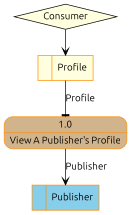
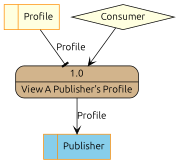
edge "Consumer" -> "Profile": now "Consumer" -> "1.0"
node "1.0": color darkorange -> black
edge "1.0" -> "Publisher": label "Publisher" -> "Profile"
